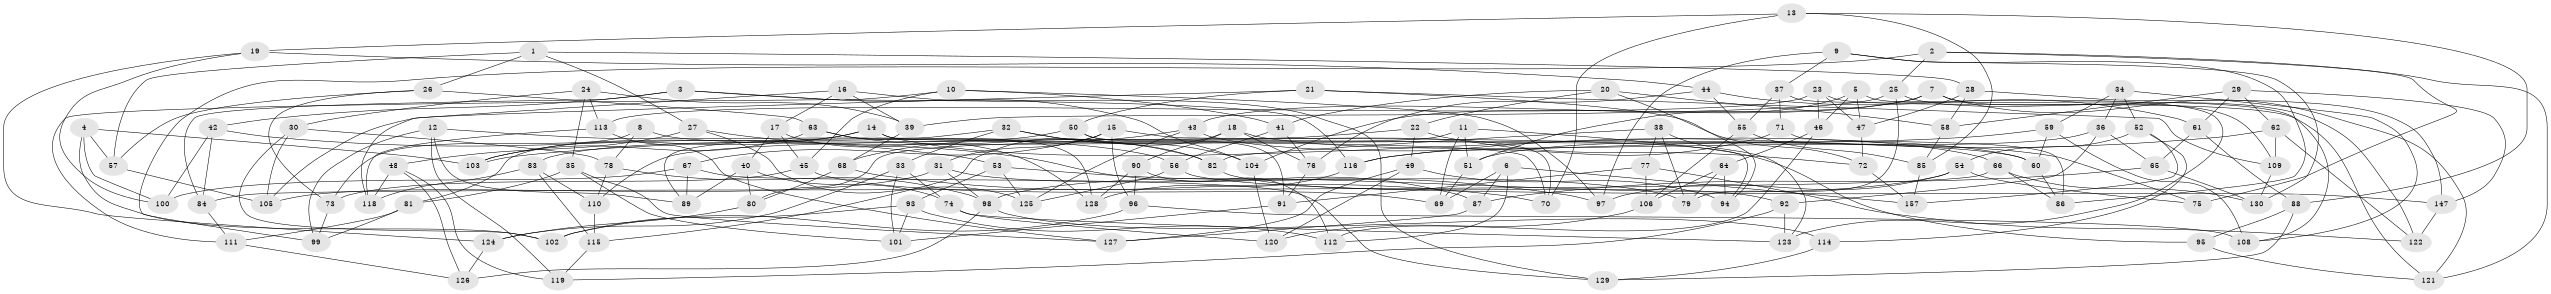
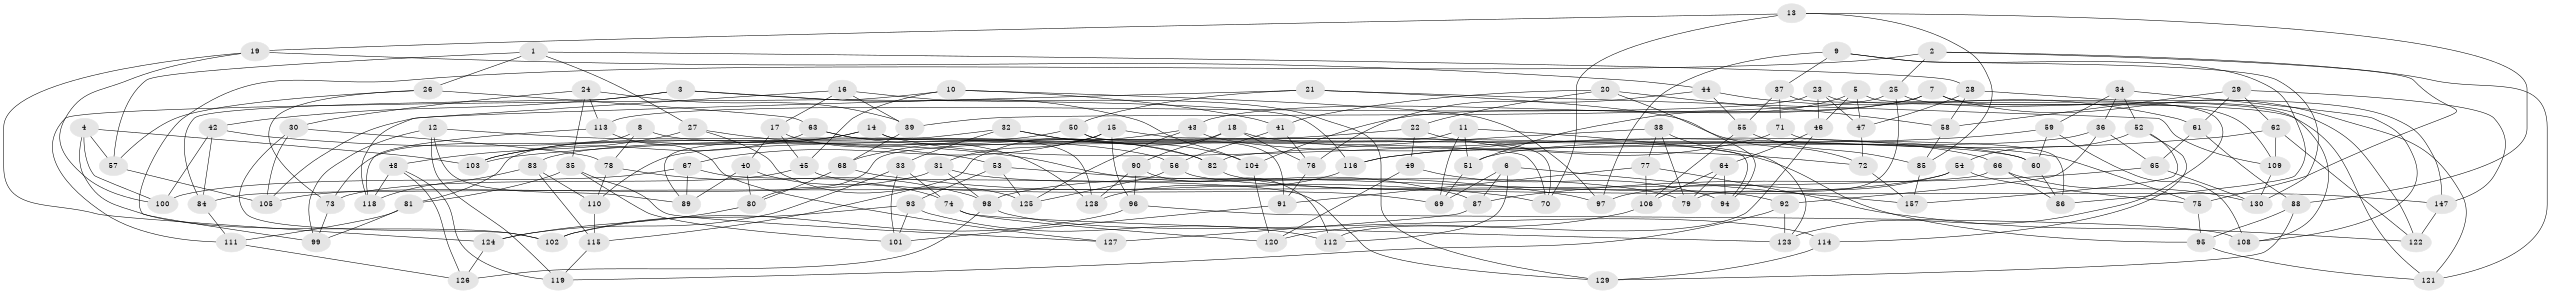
edge "49" -- "127": removed
edge "75" -- "95": added
